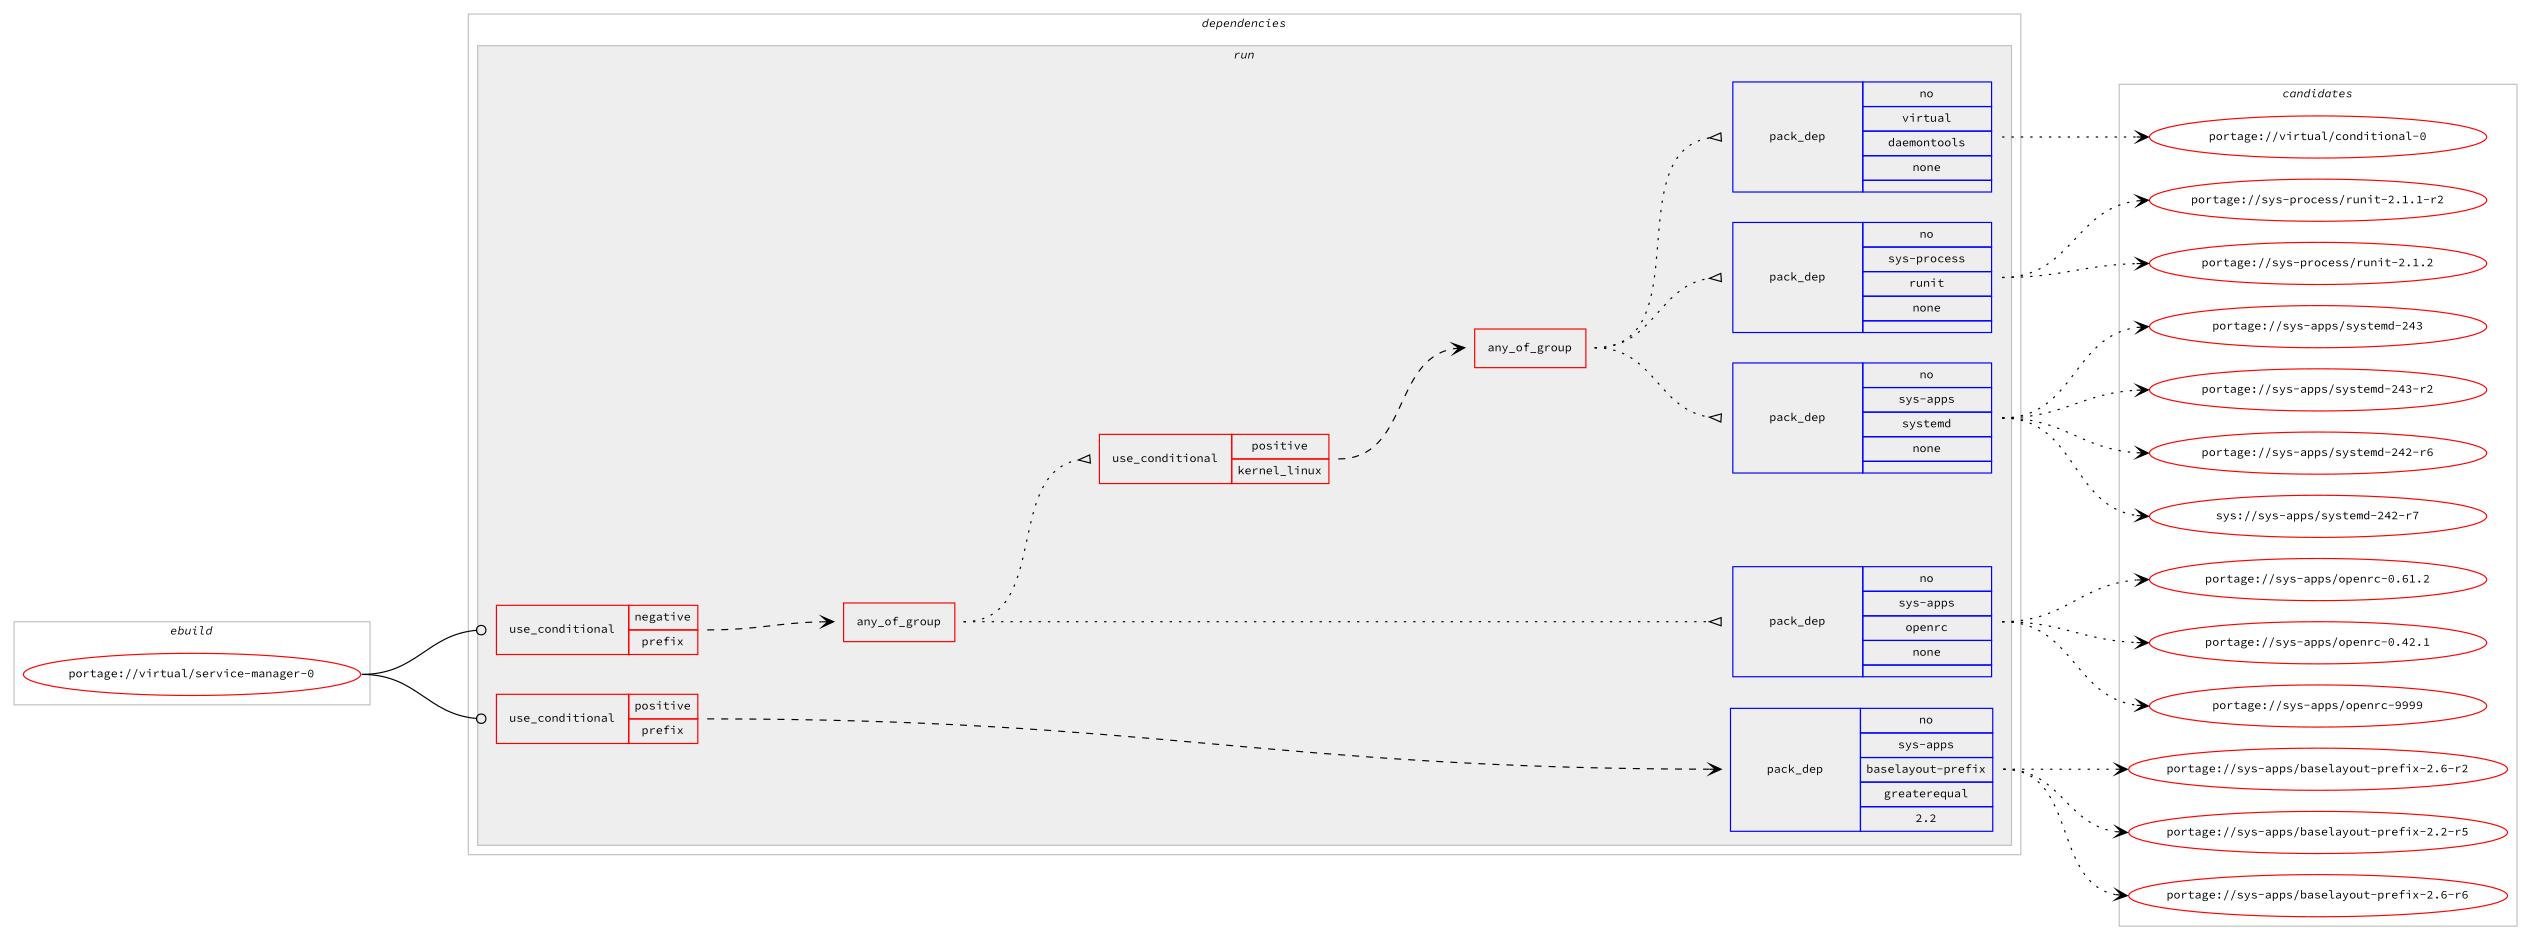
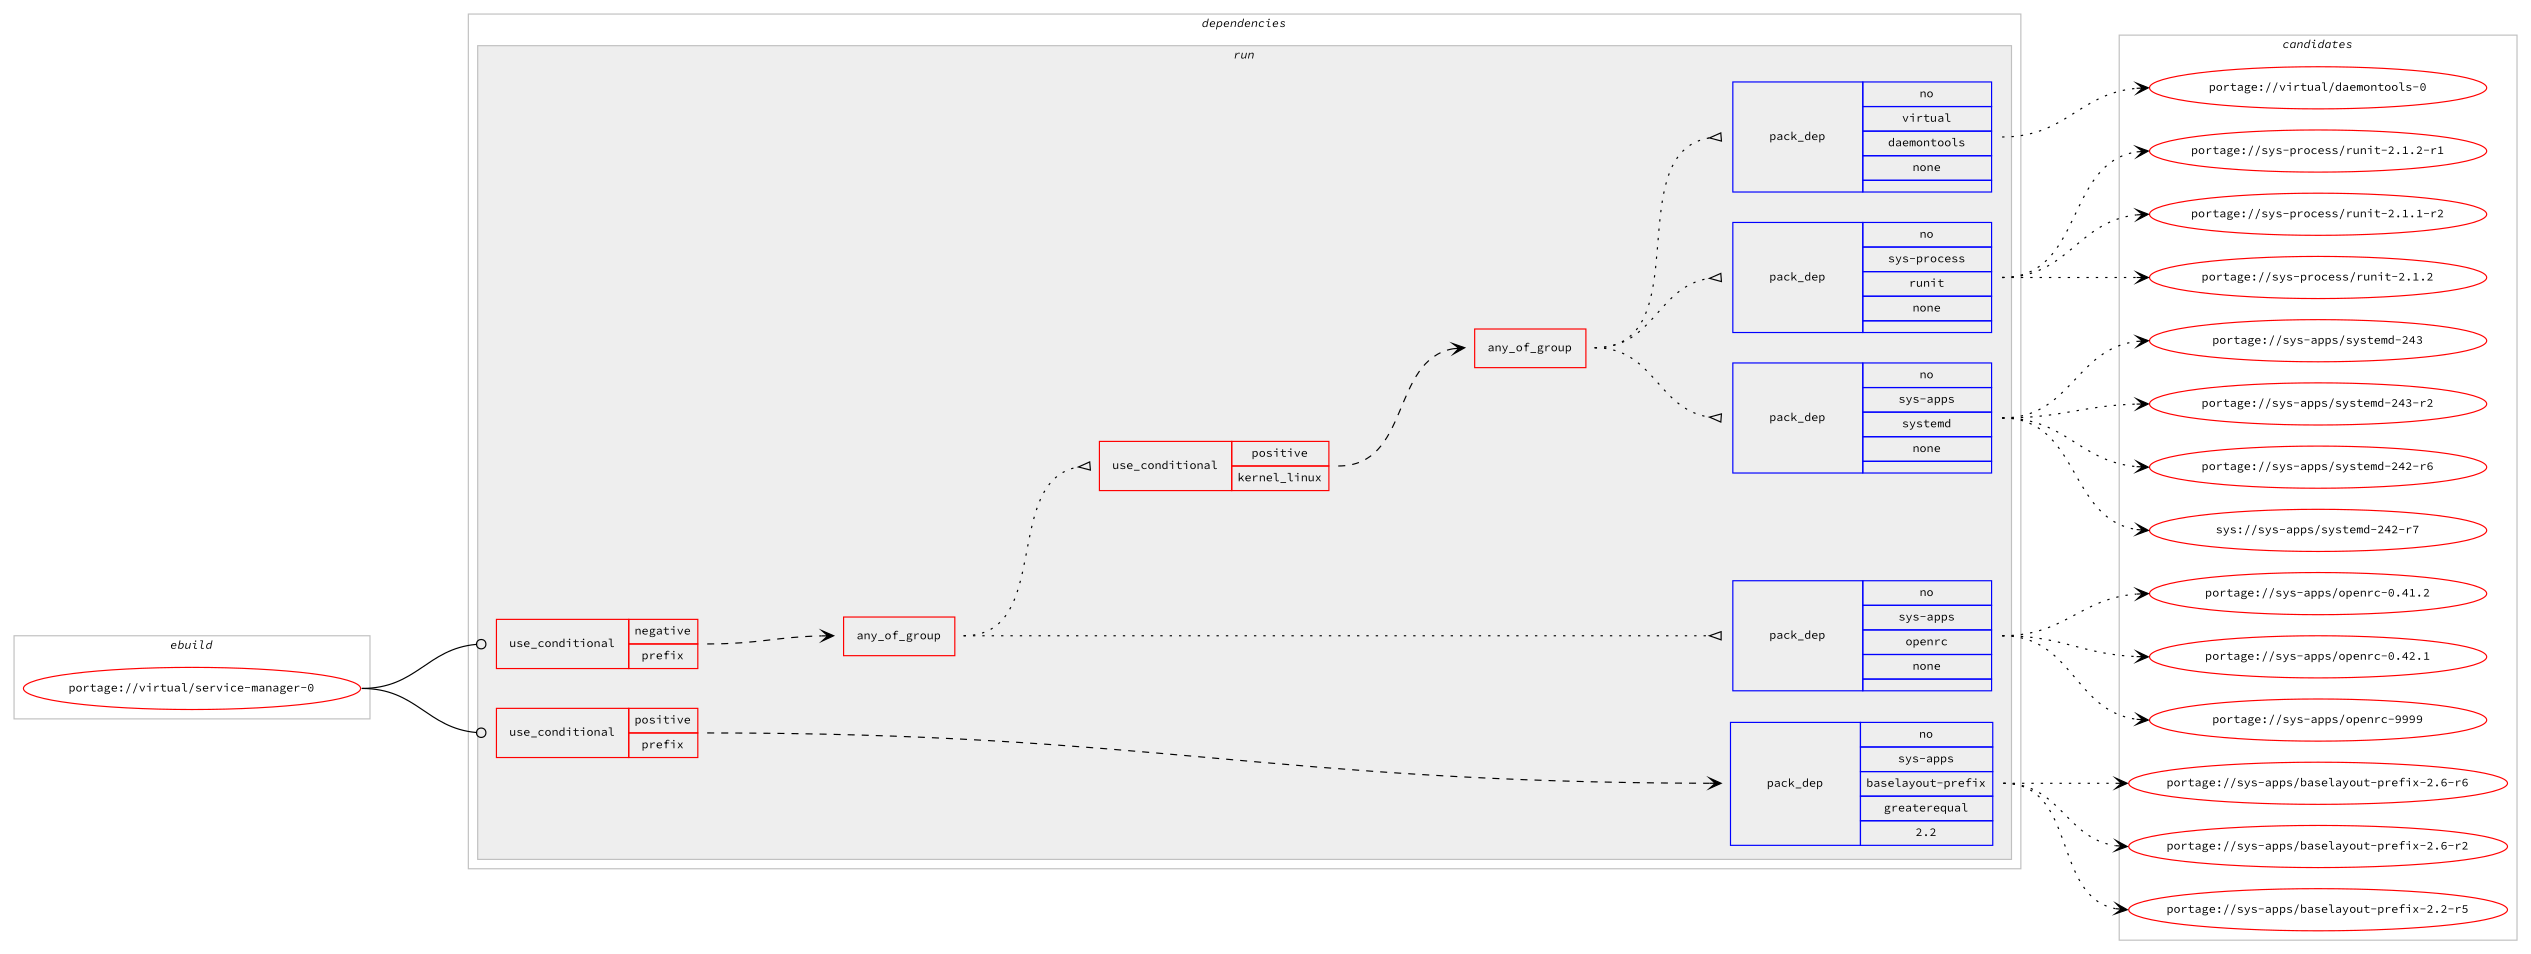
node "portage://virtual/conditional-0": label "portage://virtual/conditional-0" -> "portage://virtual/daemontools-0"
node "portage://sys-process/runit-2.1.2-r1": added
node "portage://sys-apps/openrc-0.61.2": label "portage://sys-apps/openrc-0.61.2" -> "portage://sys-apps/openrc-0.41.2"
